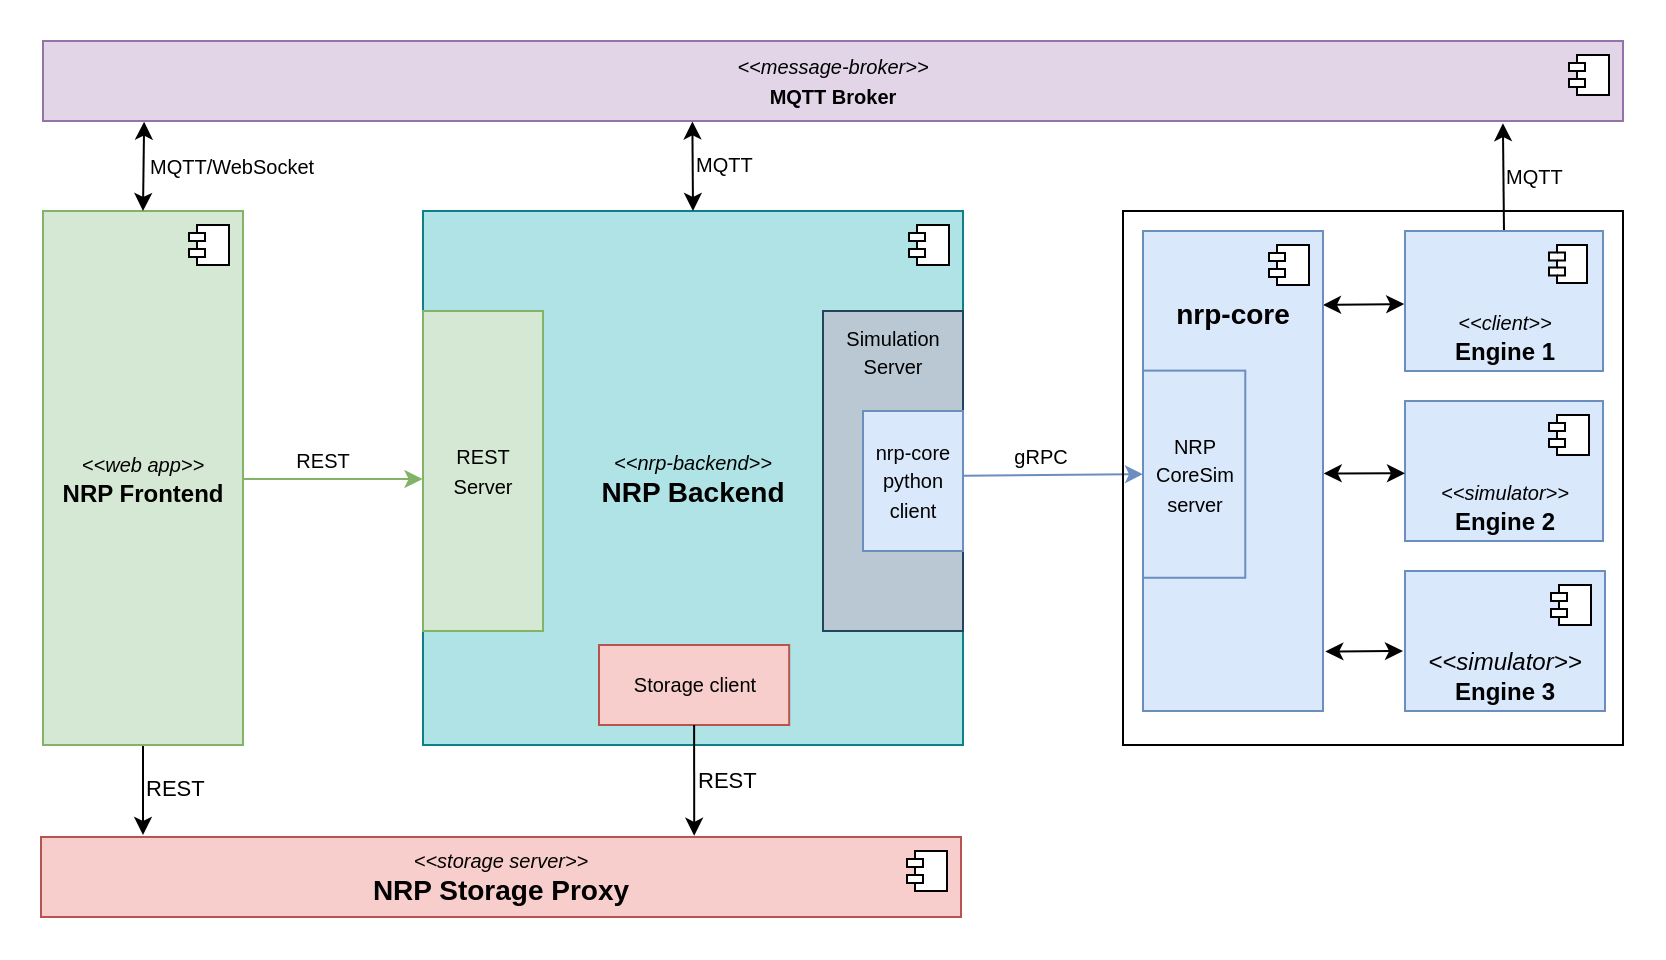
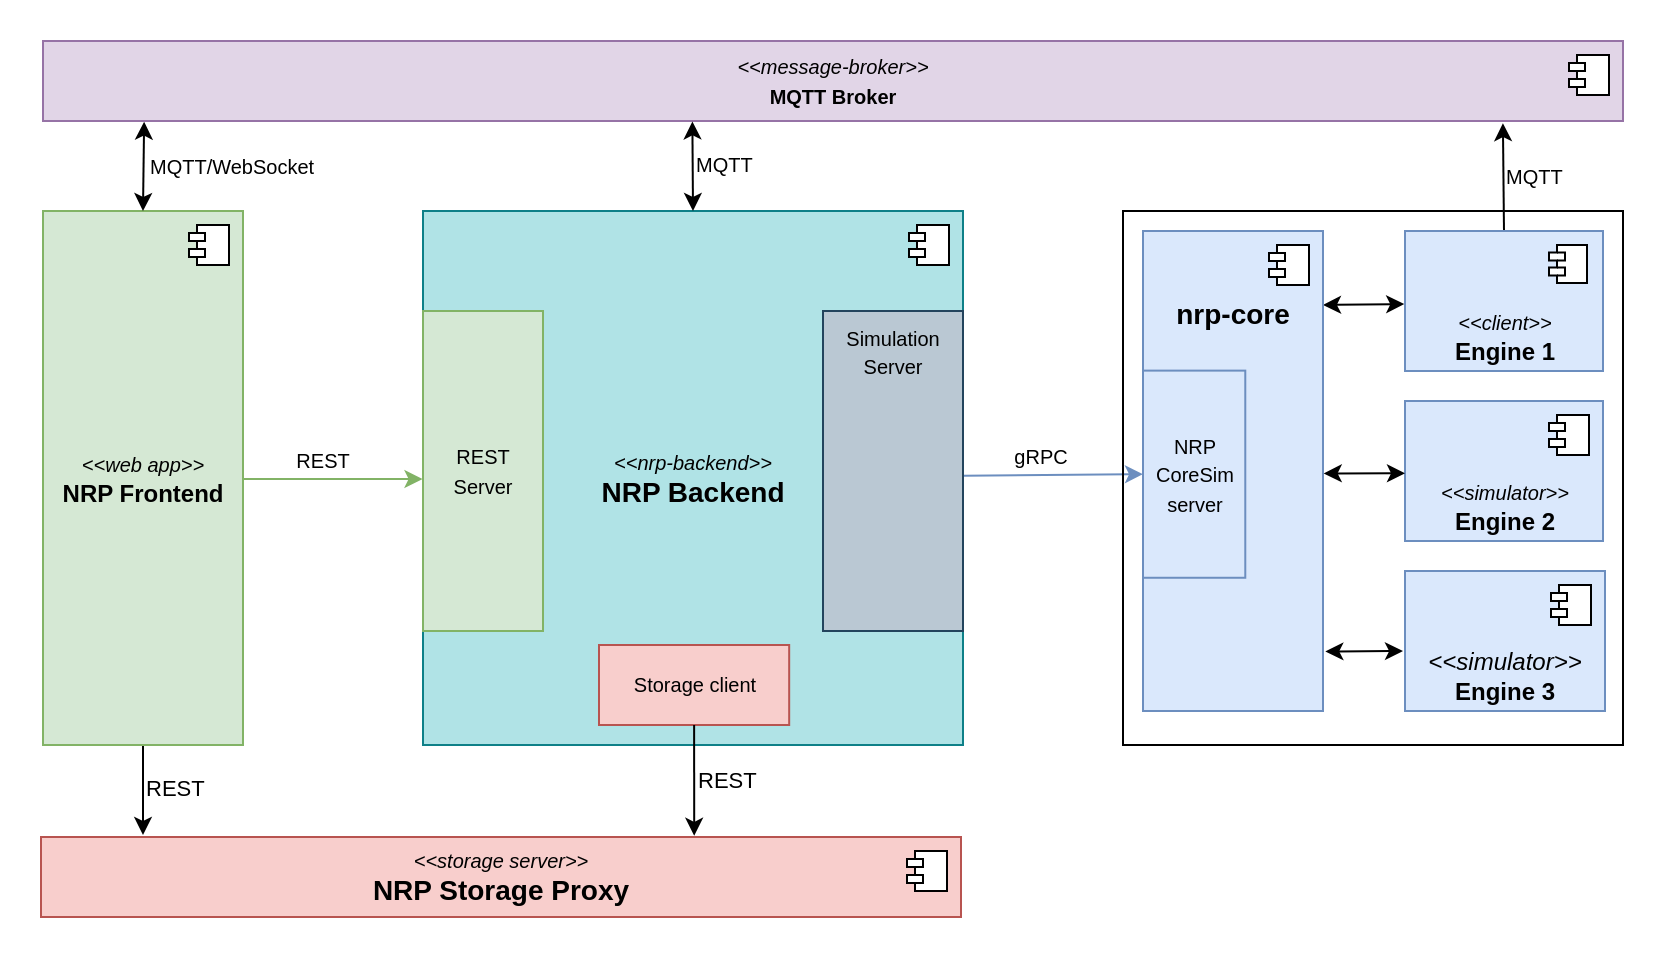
node "nrp-core python client": removed
